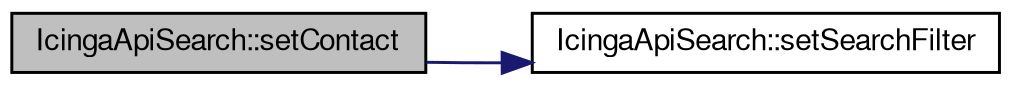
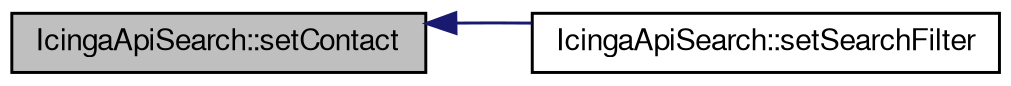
edge "IcingaApiSearch::setContact" -> "IcingaApiSearch::setSearchFilter": reversed
